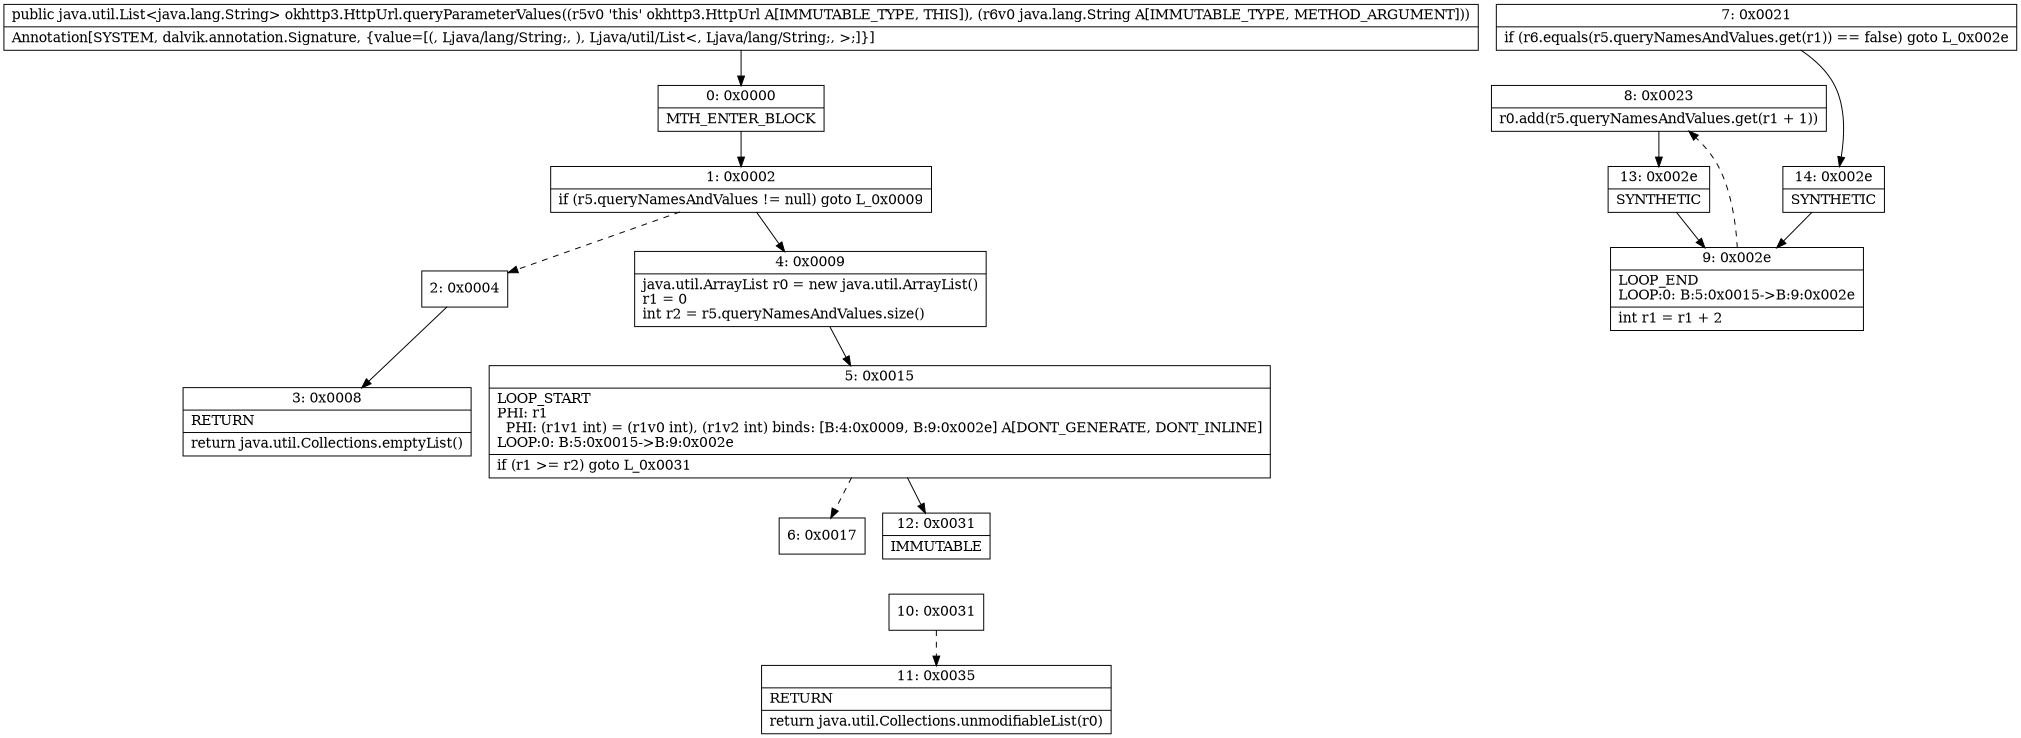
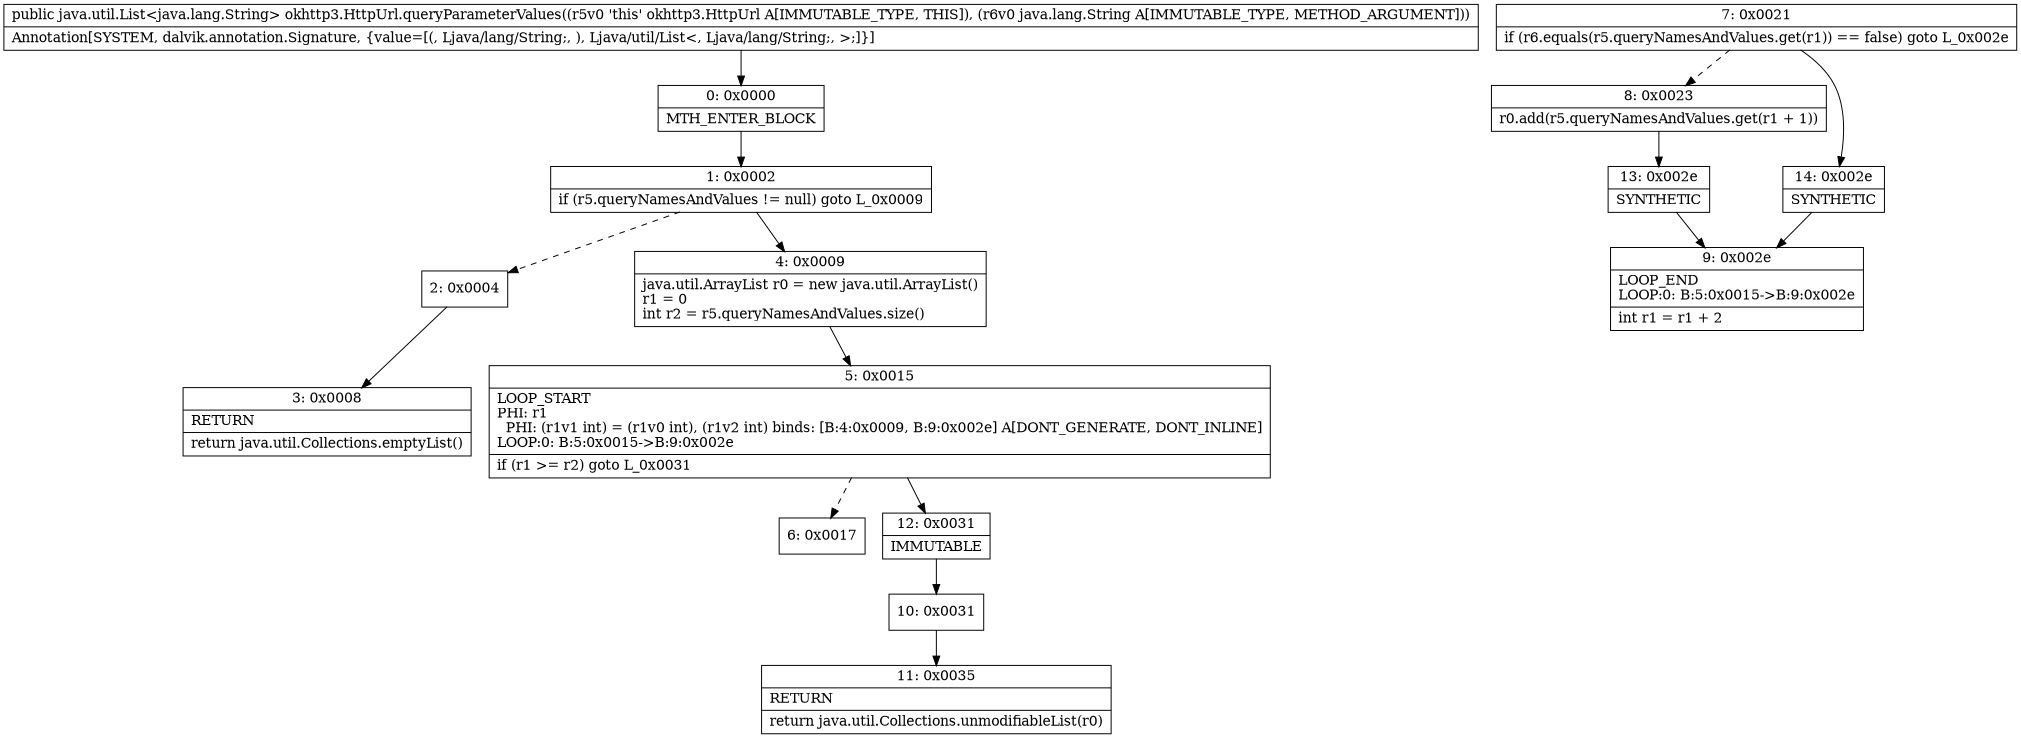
edge "9: 0x002e" -> "8: 0x0023": now "7: 0x0021" -> "8: 0x0023"
edge "12: 0x0031" -> "10: 0x0031": added
edge "10: 0x0031" -> "11: 0x0035": style dashed -> solid
